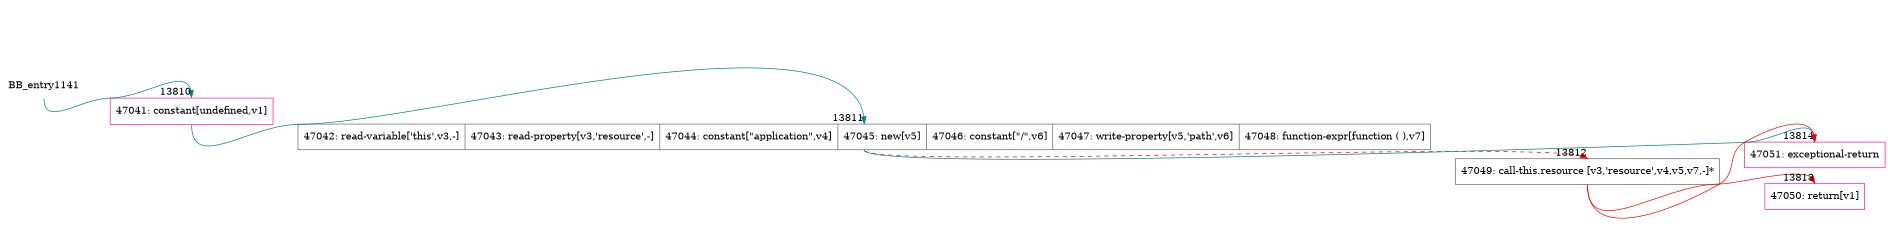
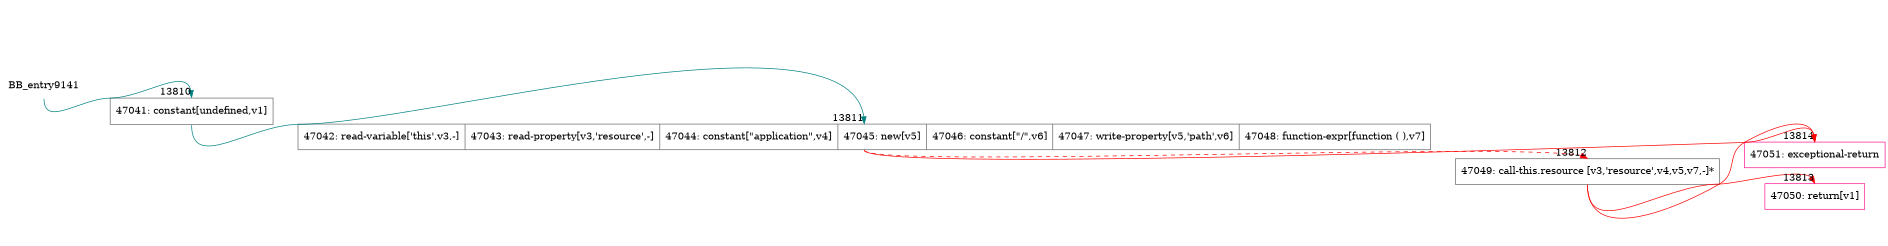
node "BB_entry1141": label "BB_entry1141" -> "BB_entry9141"
node "47041: constant[undefined,v1]": color deeppink -> gray40
edge "47042: read-variable['this',v3,-]" -> "47051: exceptional-return": color teal -> red
